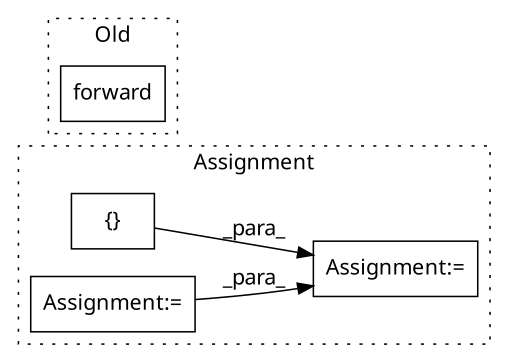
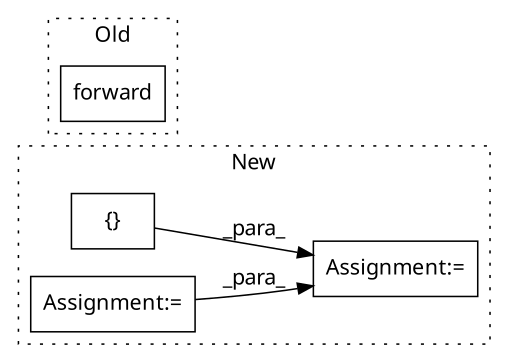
cluster "Assignment": label "Assignment" -> "New"
